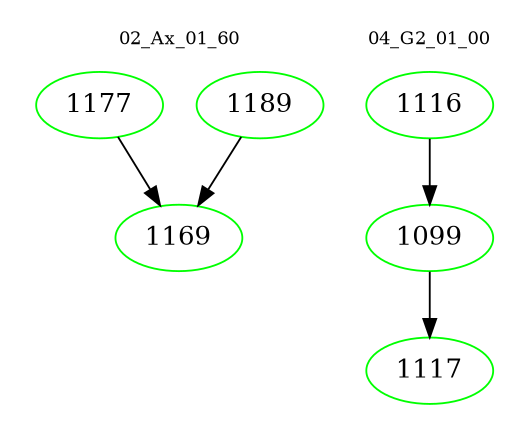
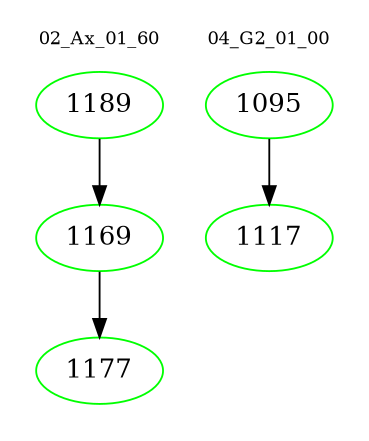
node "1116": removed
edge "1177" -> "1169": reversed
node "1099": label "1099" -> "1095"
